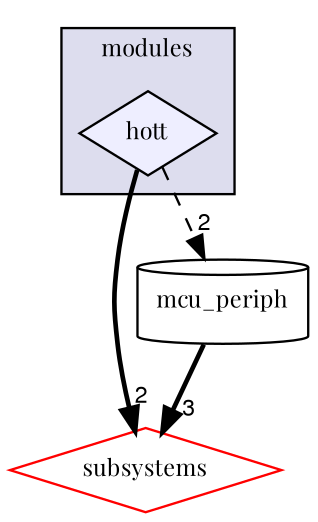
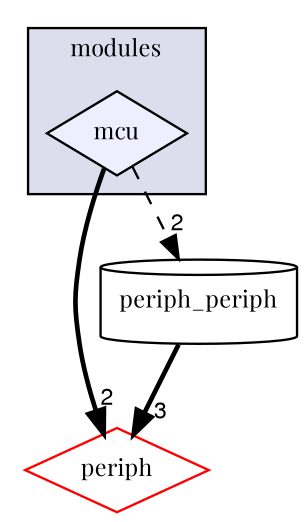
node "hott": label "hott" -> "mcu"
node "mcu_periph": label "mcu_periph" -> "periph_periph"
node "subsystems": label "subsystems" -> "periph"
